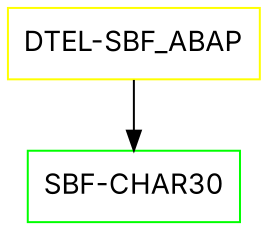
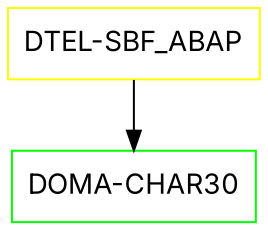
node "SBF-CHAR30": label "SBF-CHAR30" -> "DOMA-CHAR30"
